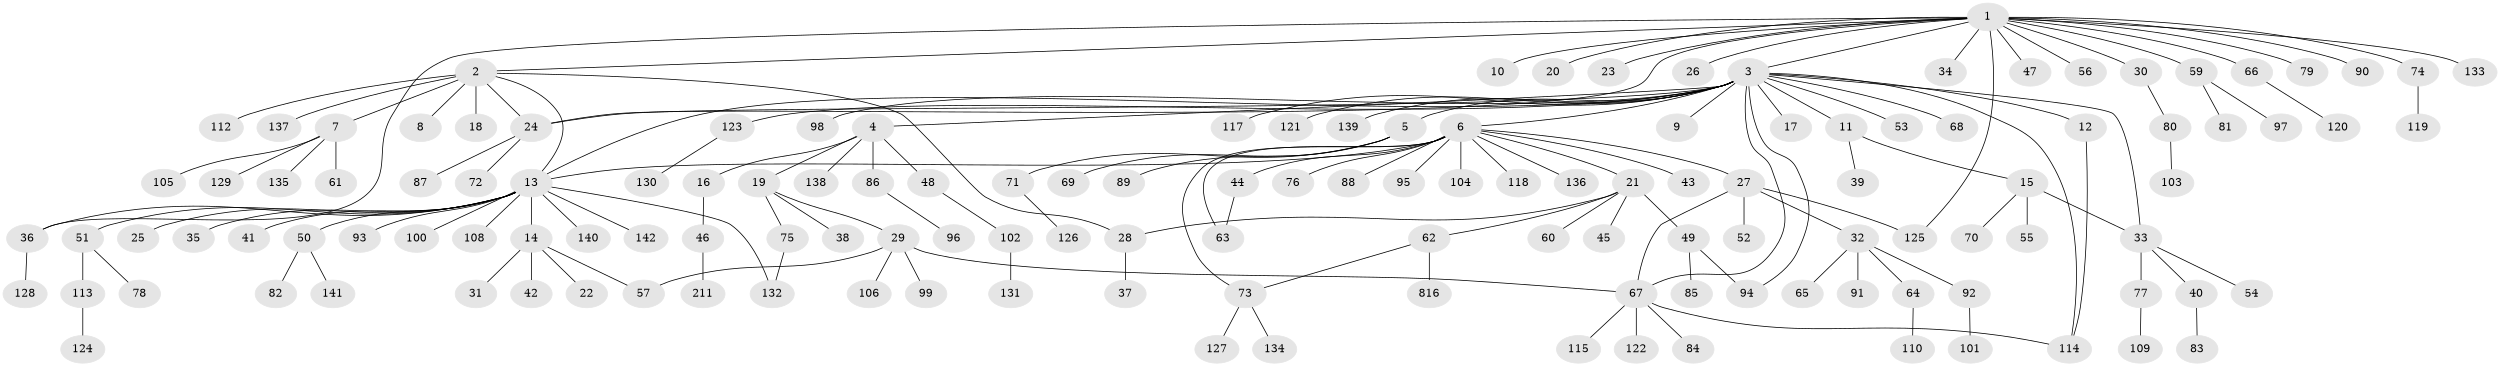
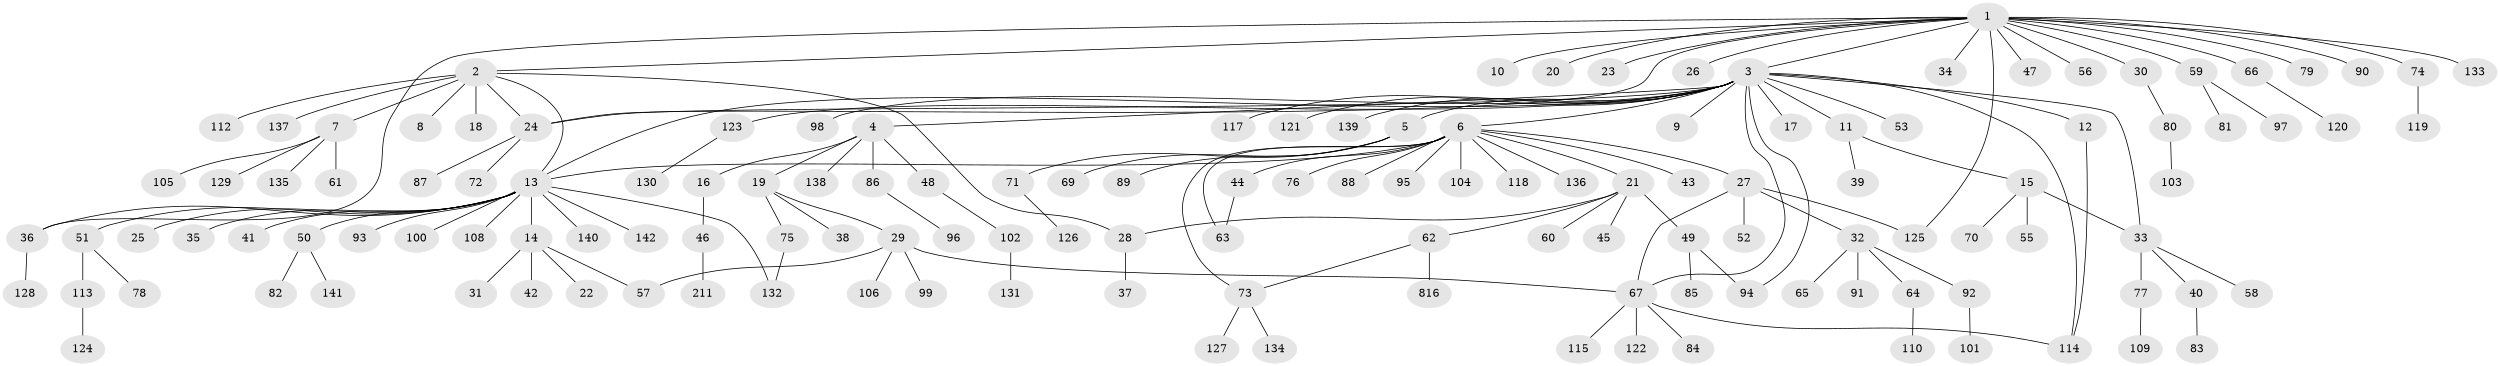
node "68": removed
node "54": label "54" -> "58"
